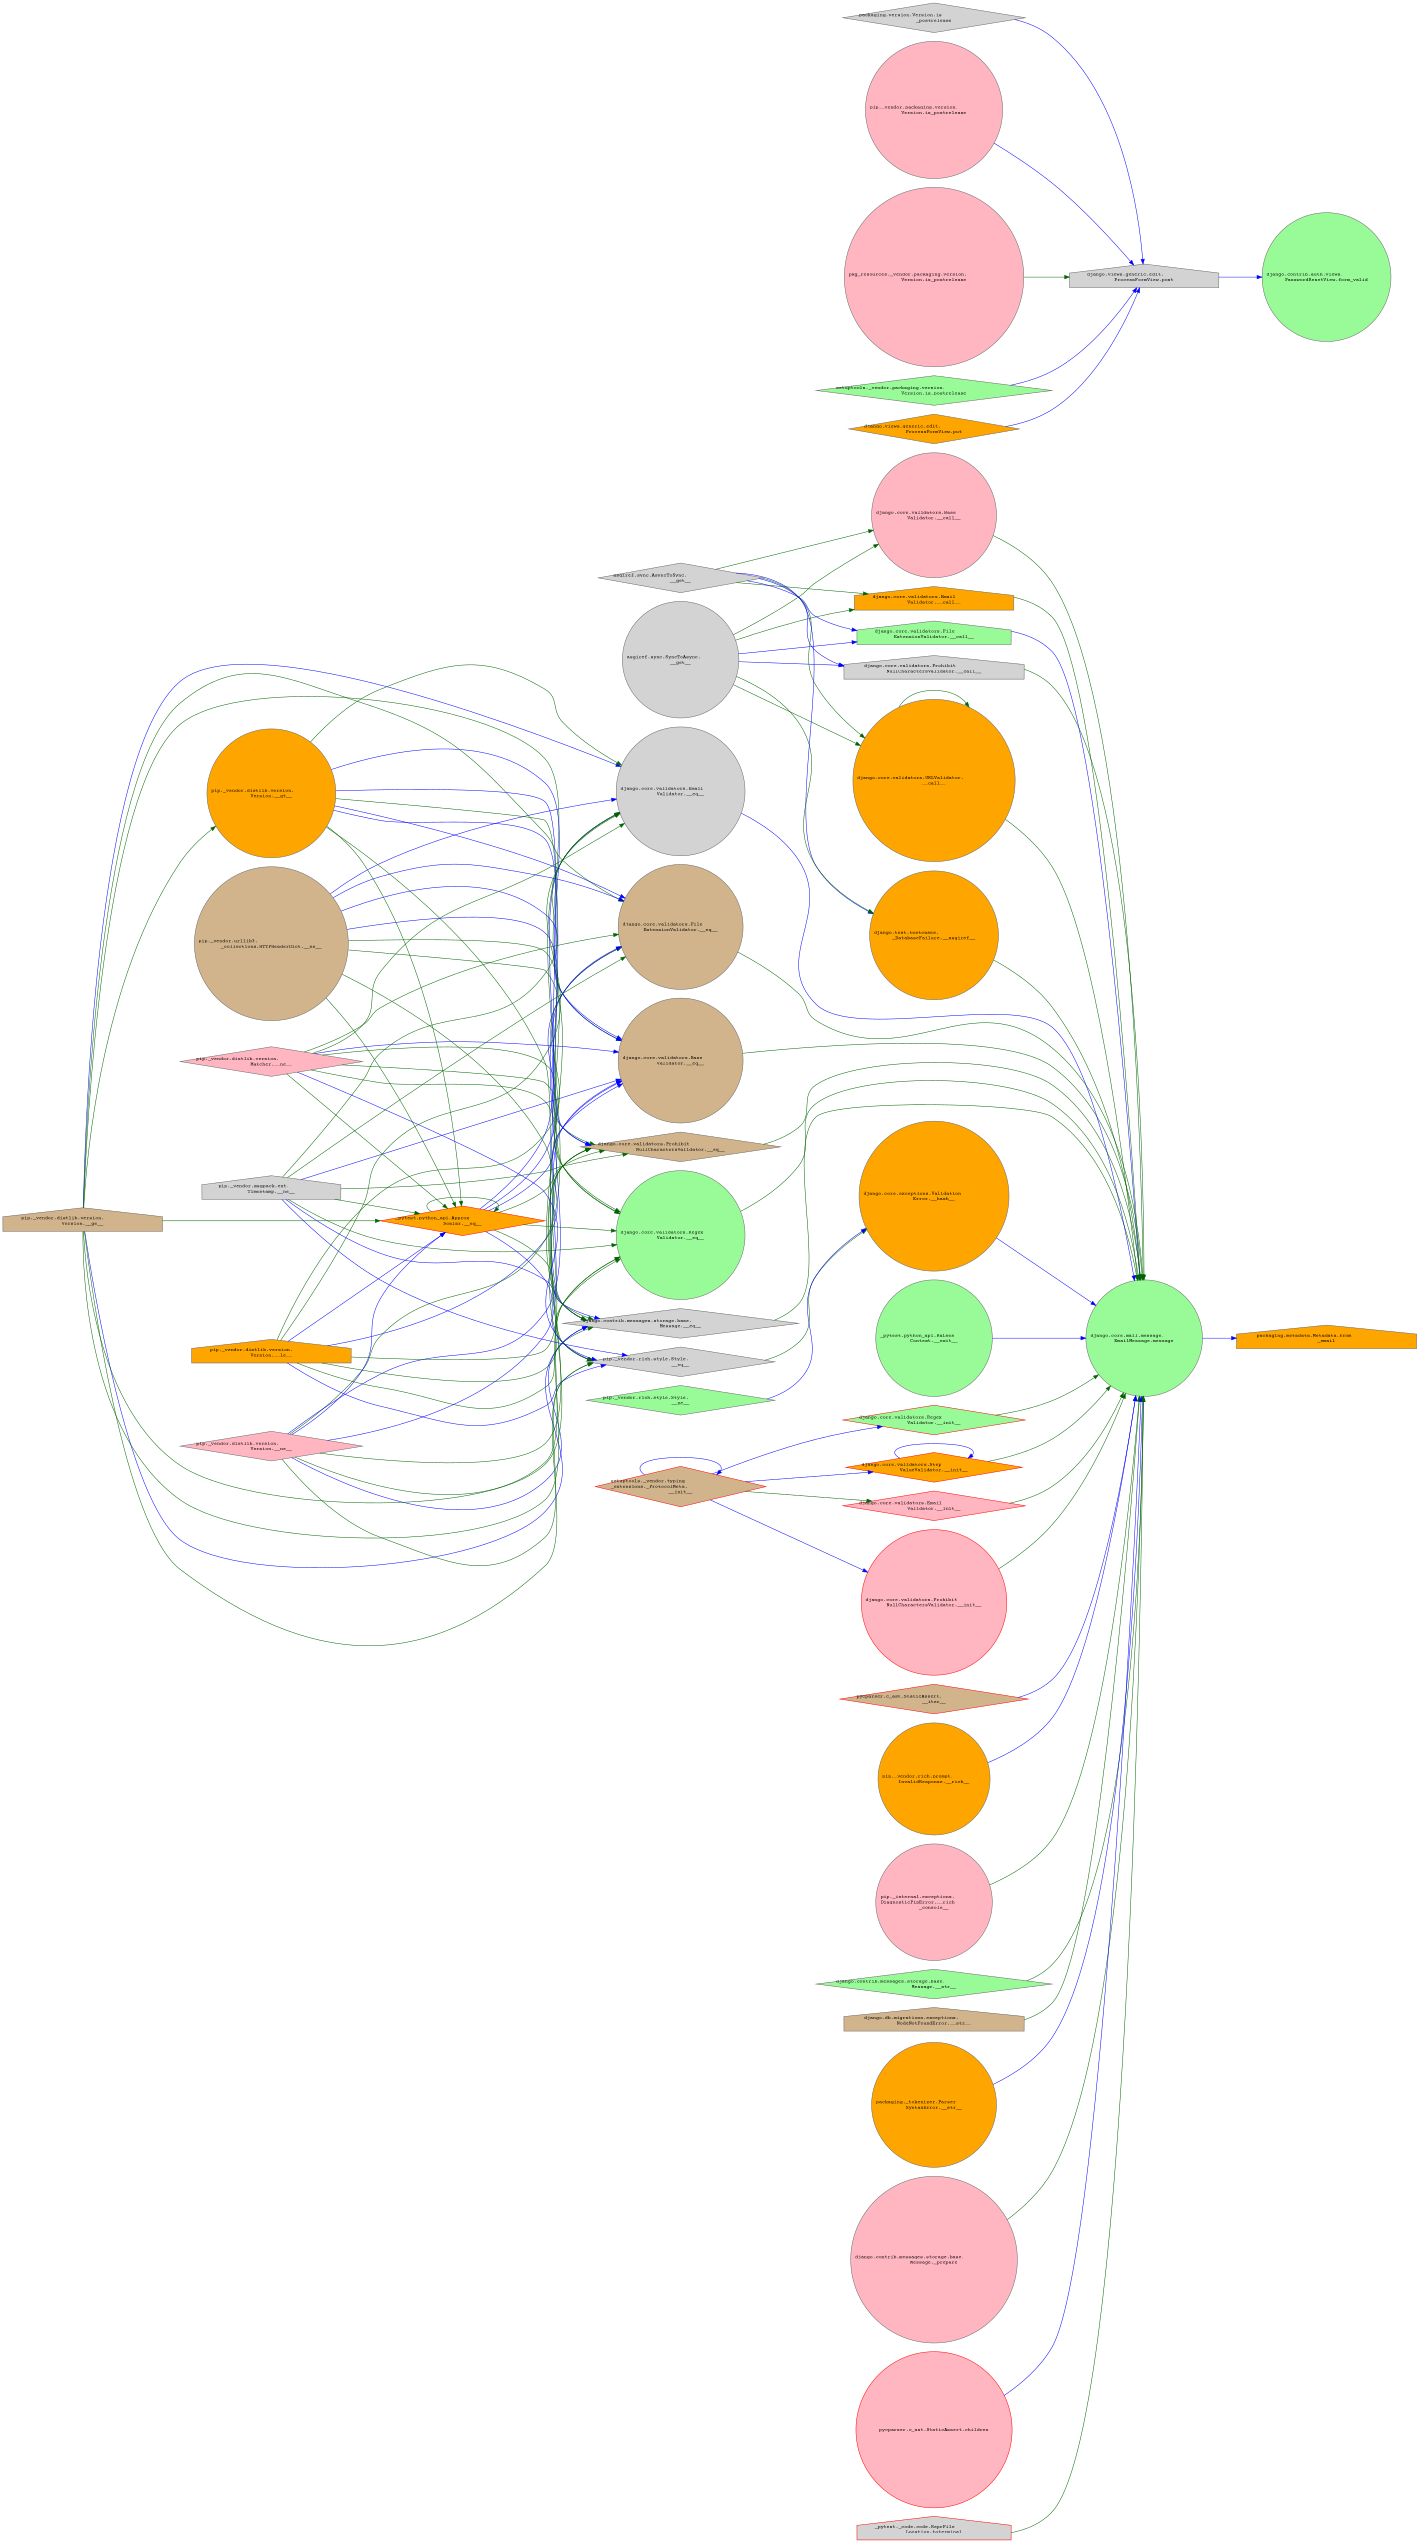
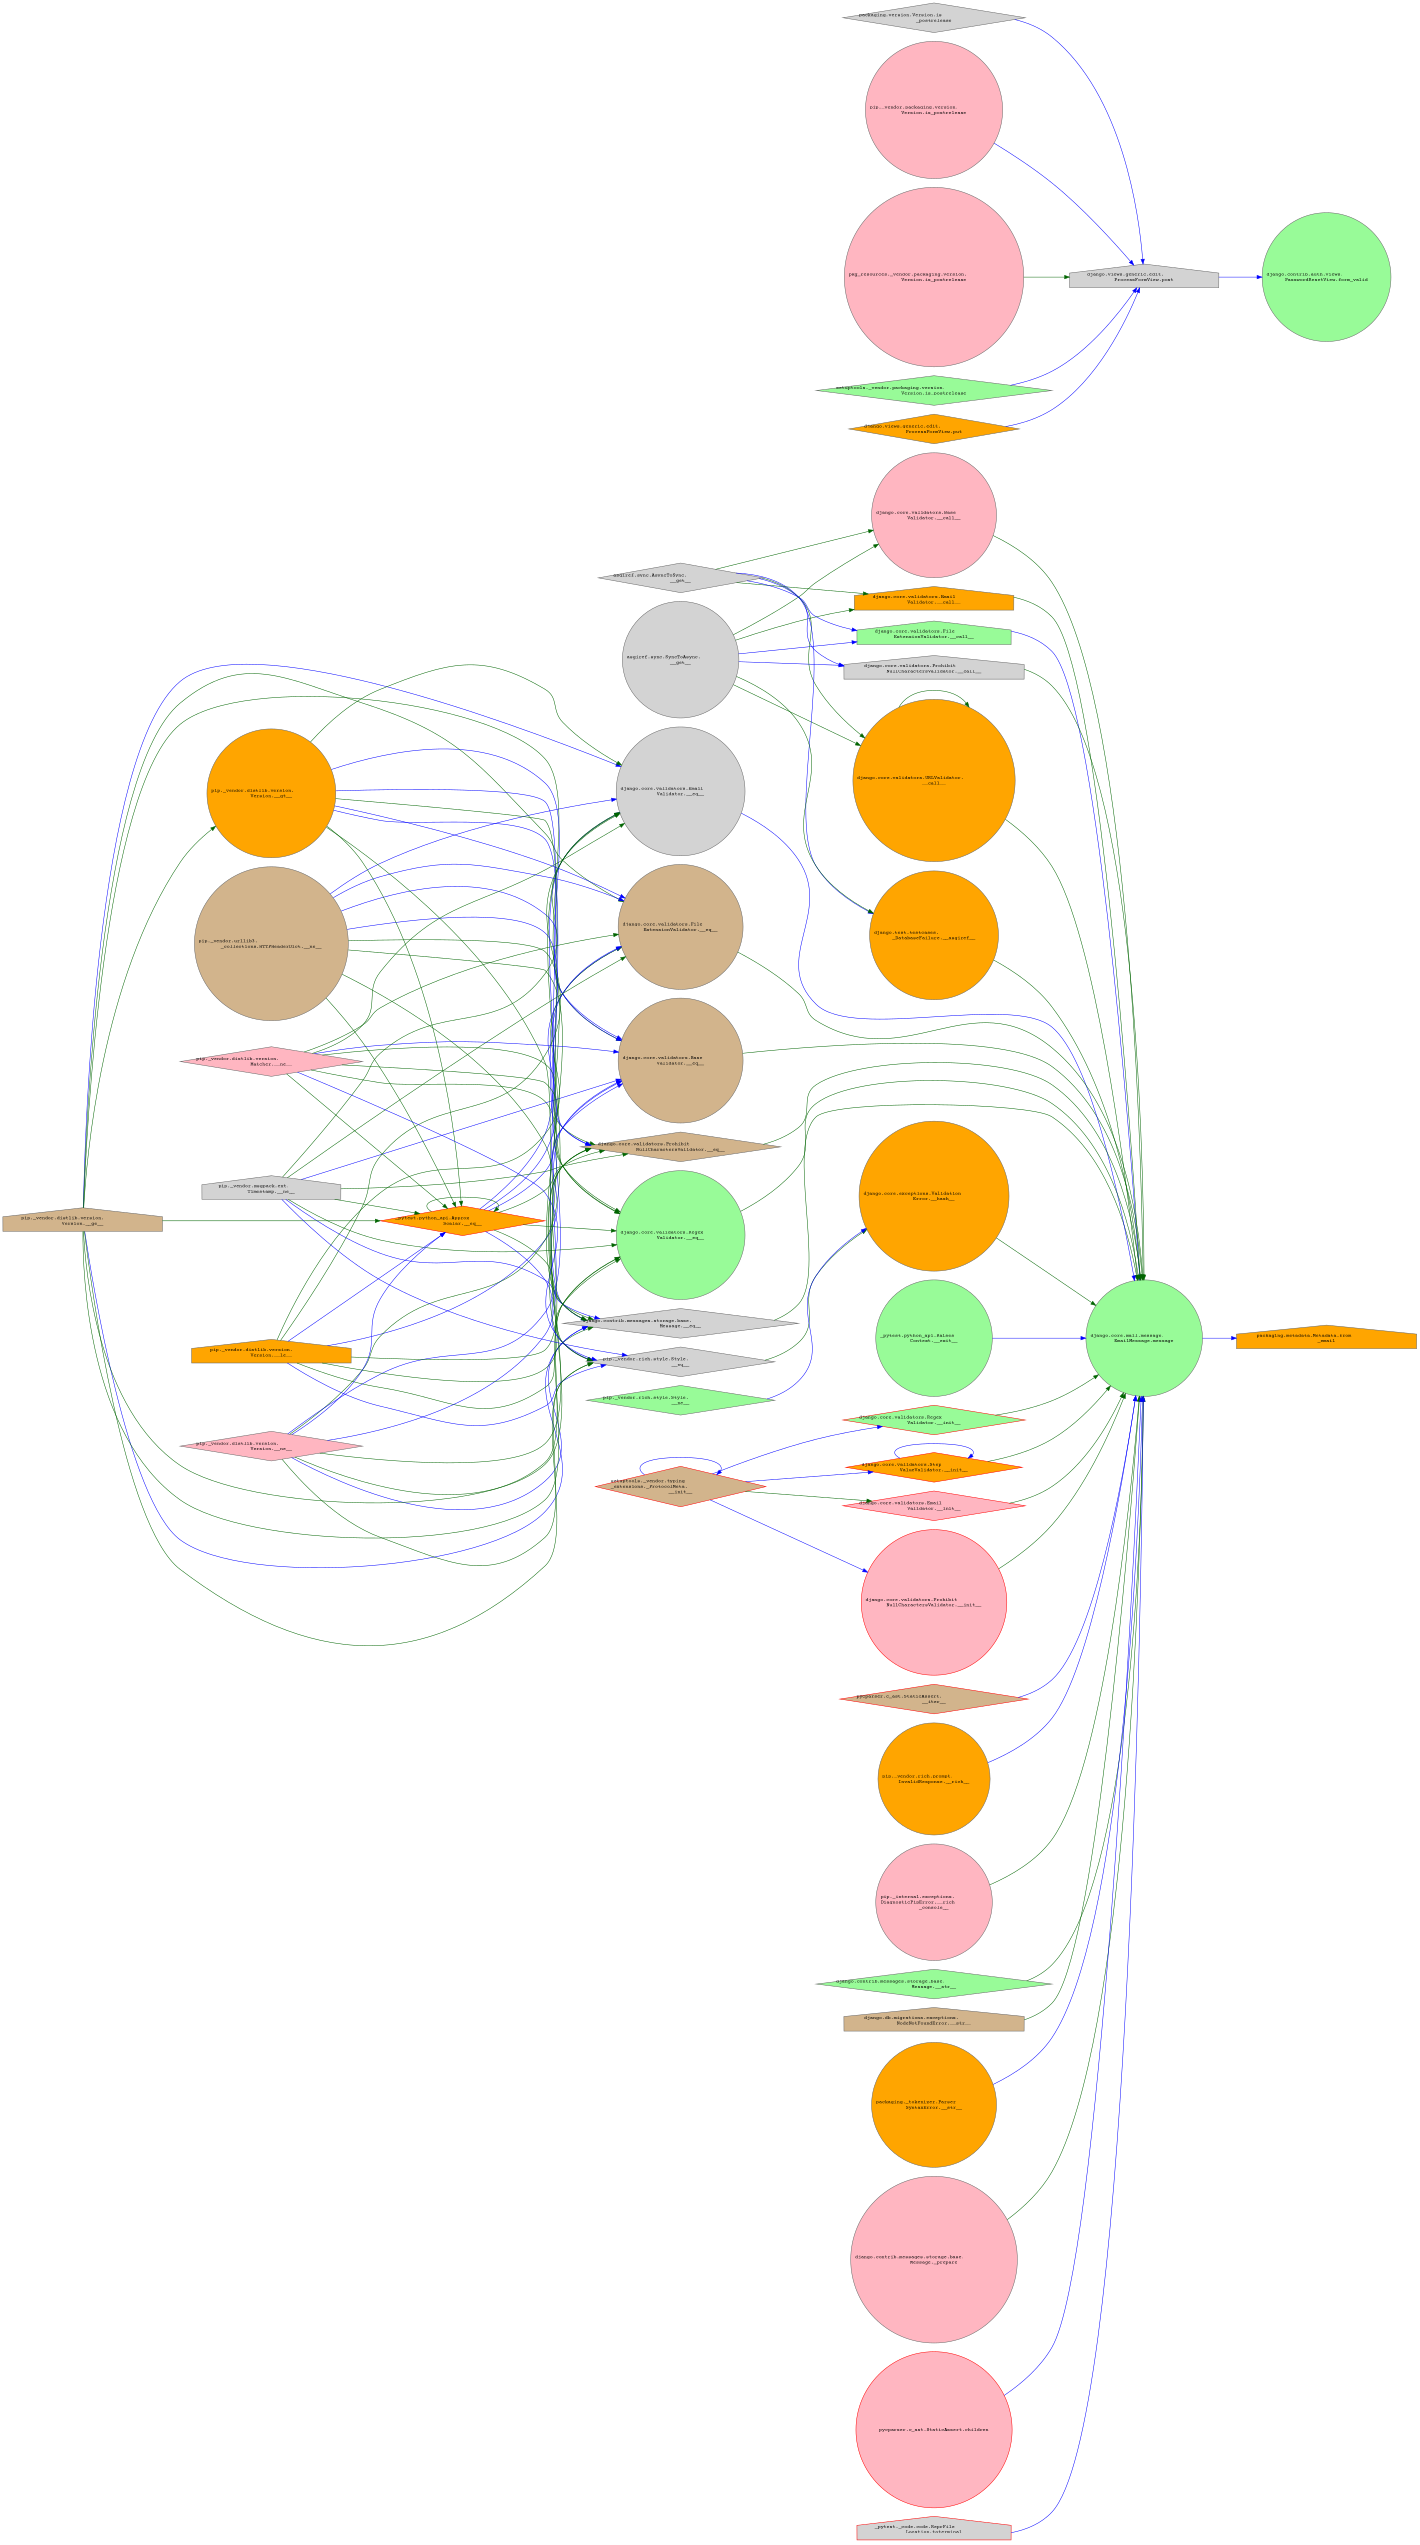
edge "django.core.exceptions.Validation Error.__hash__" -> "django.core.mail.message. EmailMessage.message": color blue -> darkgreen
edge "_pytest._code.code.ReprFile Location.toterminal" -> "django.core.mail.message. EmailMessage.message": color darkgreen -> blue
